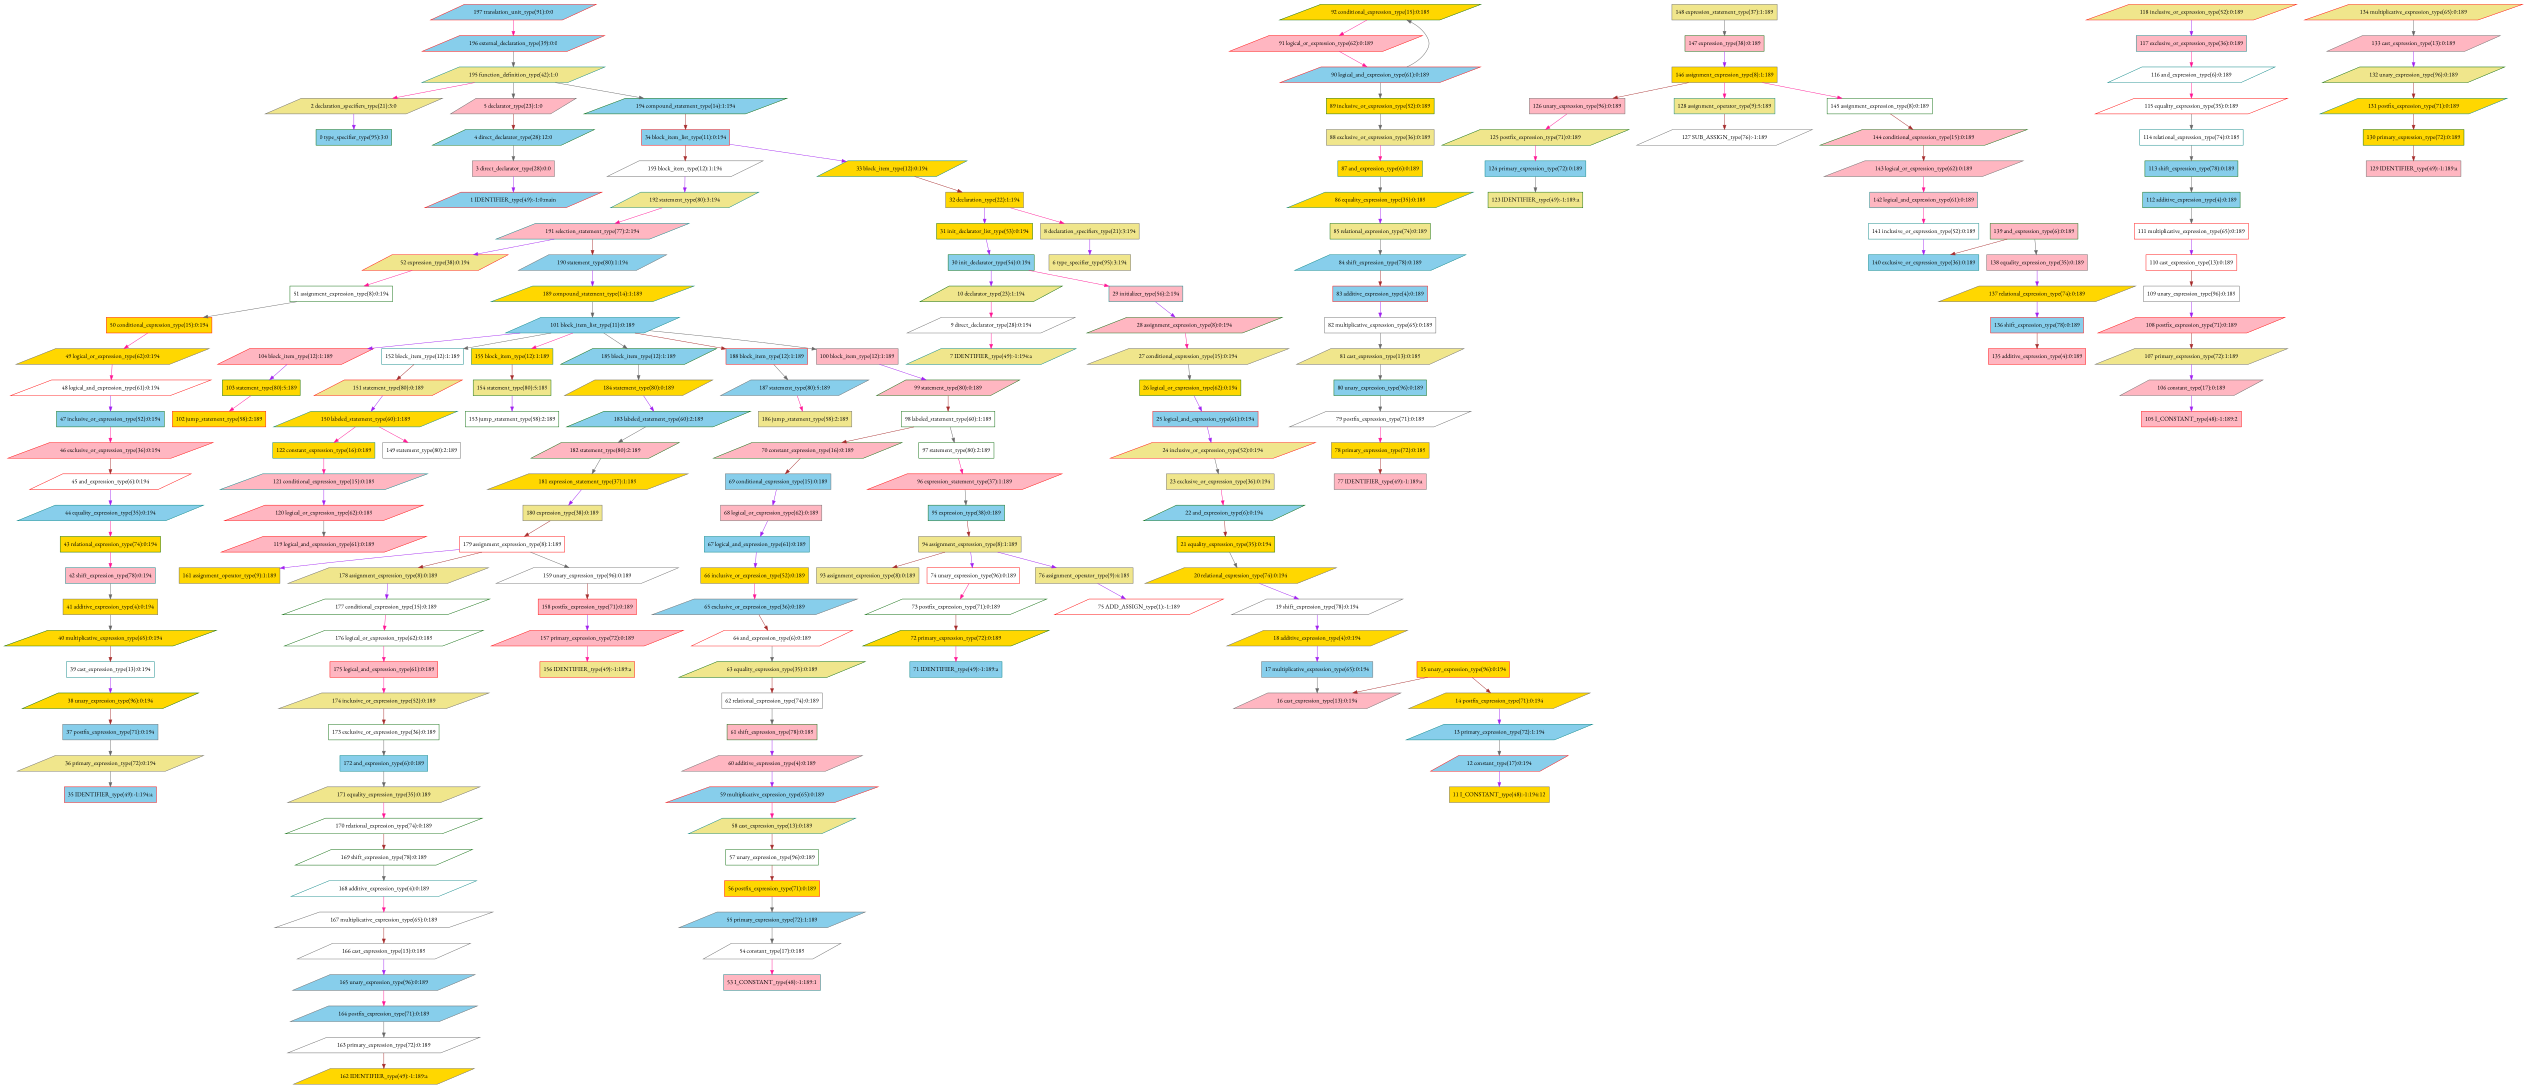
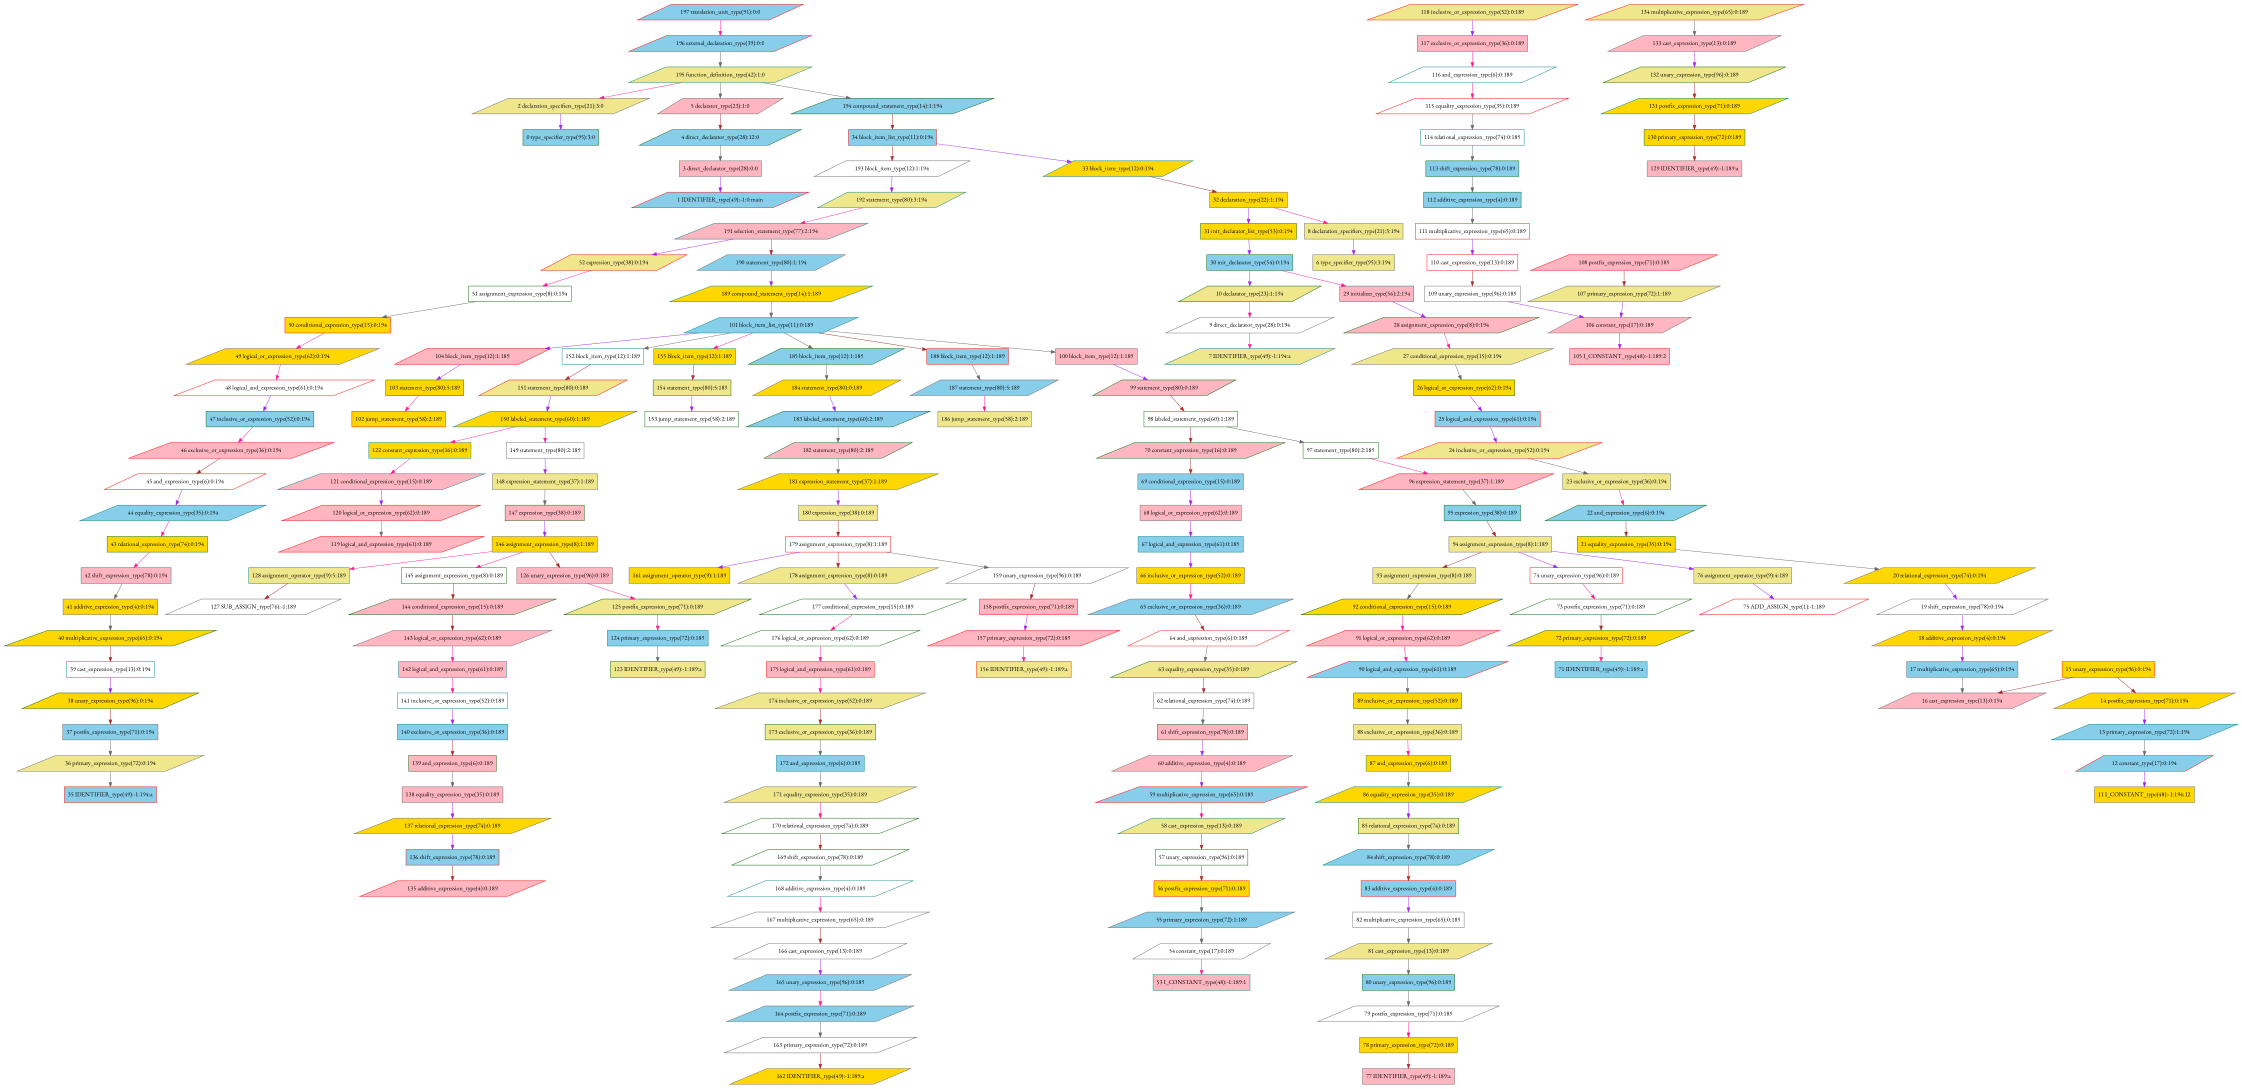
edge "90 logical_and_expression_type(61):0:189" -> "92 conditional_expression_type(15):0:189": now "93 assignment_expression_type(8):0:189" -> "92 conditional_expression_type(15):0:189"
edge "139 and_expression_type(6):0:189" -> "140 exclusive_or_expression_type(36):0:189": reversed
edge "109 unary_expression_type(96):0:189" -> "108 postfix_expression_type(71):0:189": now "109 unary_expression_type(96):0:189" -> "106 constant_type(17):0:189"
node "135 additive_expression_type(4):0:189": shape box -> parallelogram
edge "149 statement_type(80):2:189" -> "148 expression_statement_type(37):1:189": added
node "173 exclusive_or_expression_type(36):0:189": fillcolor white -> khaki
